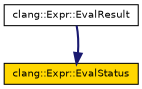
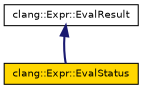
edge "clang::Expr::EvalResult" -> "clang::Expr::EvalStatus": reversed
